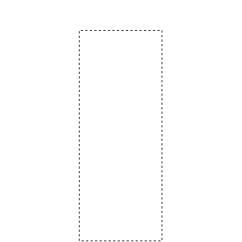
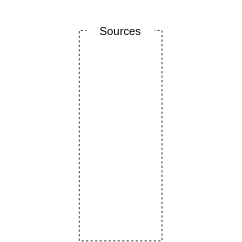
node "Sources": added
